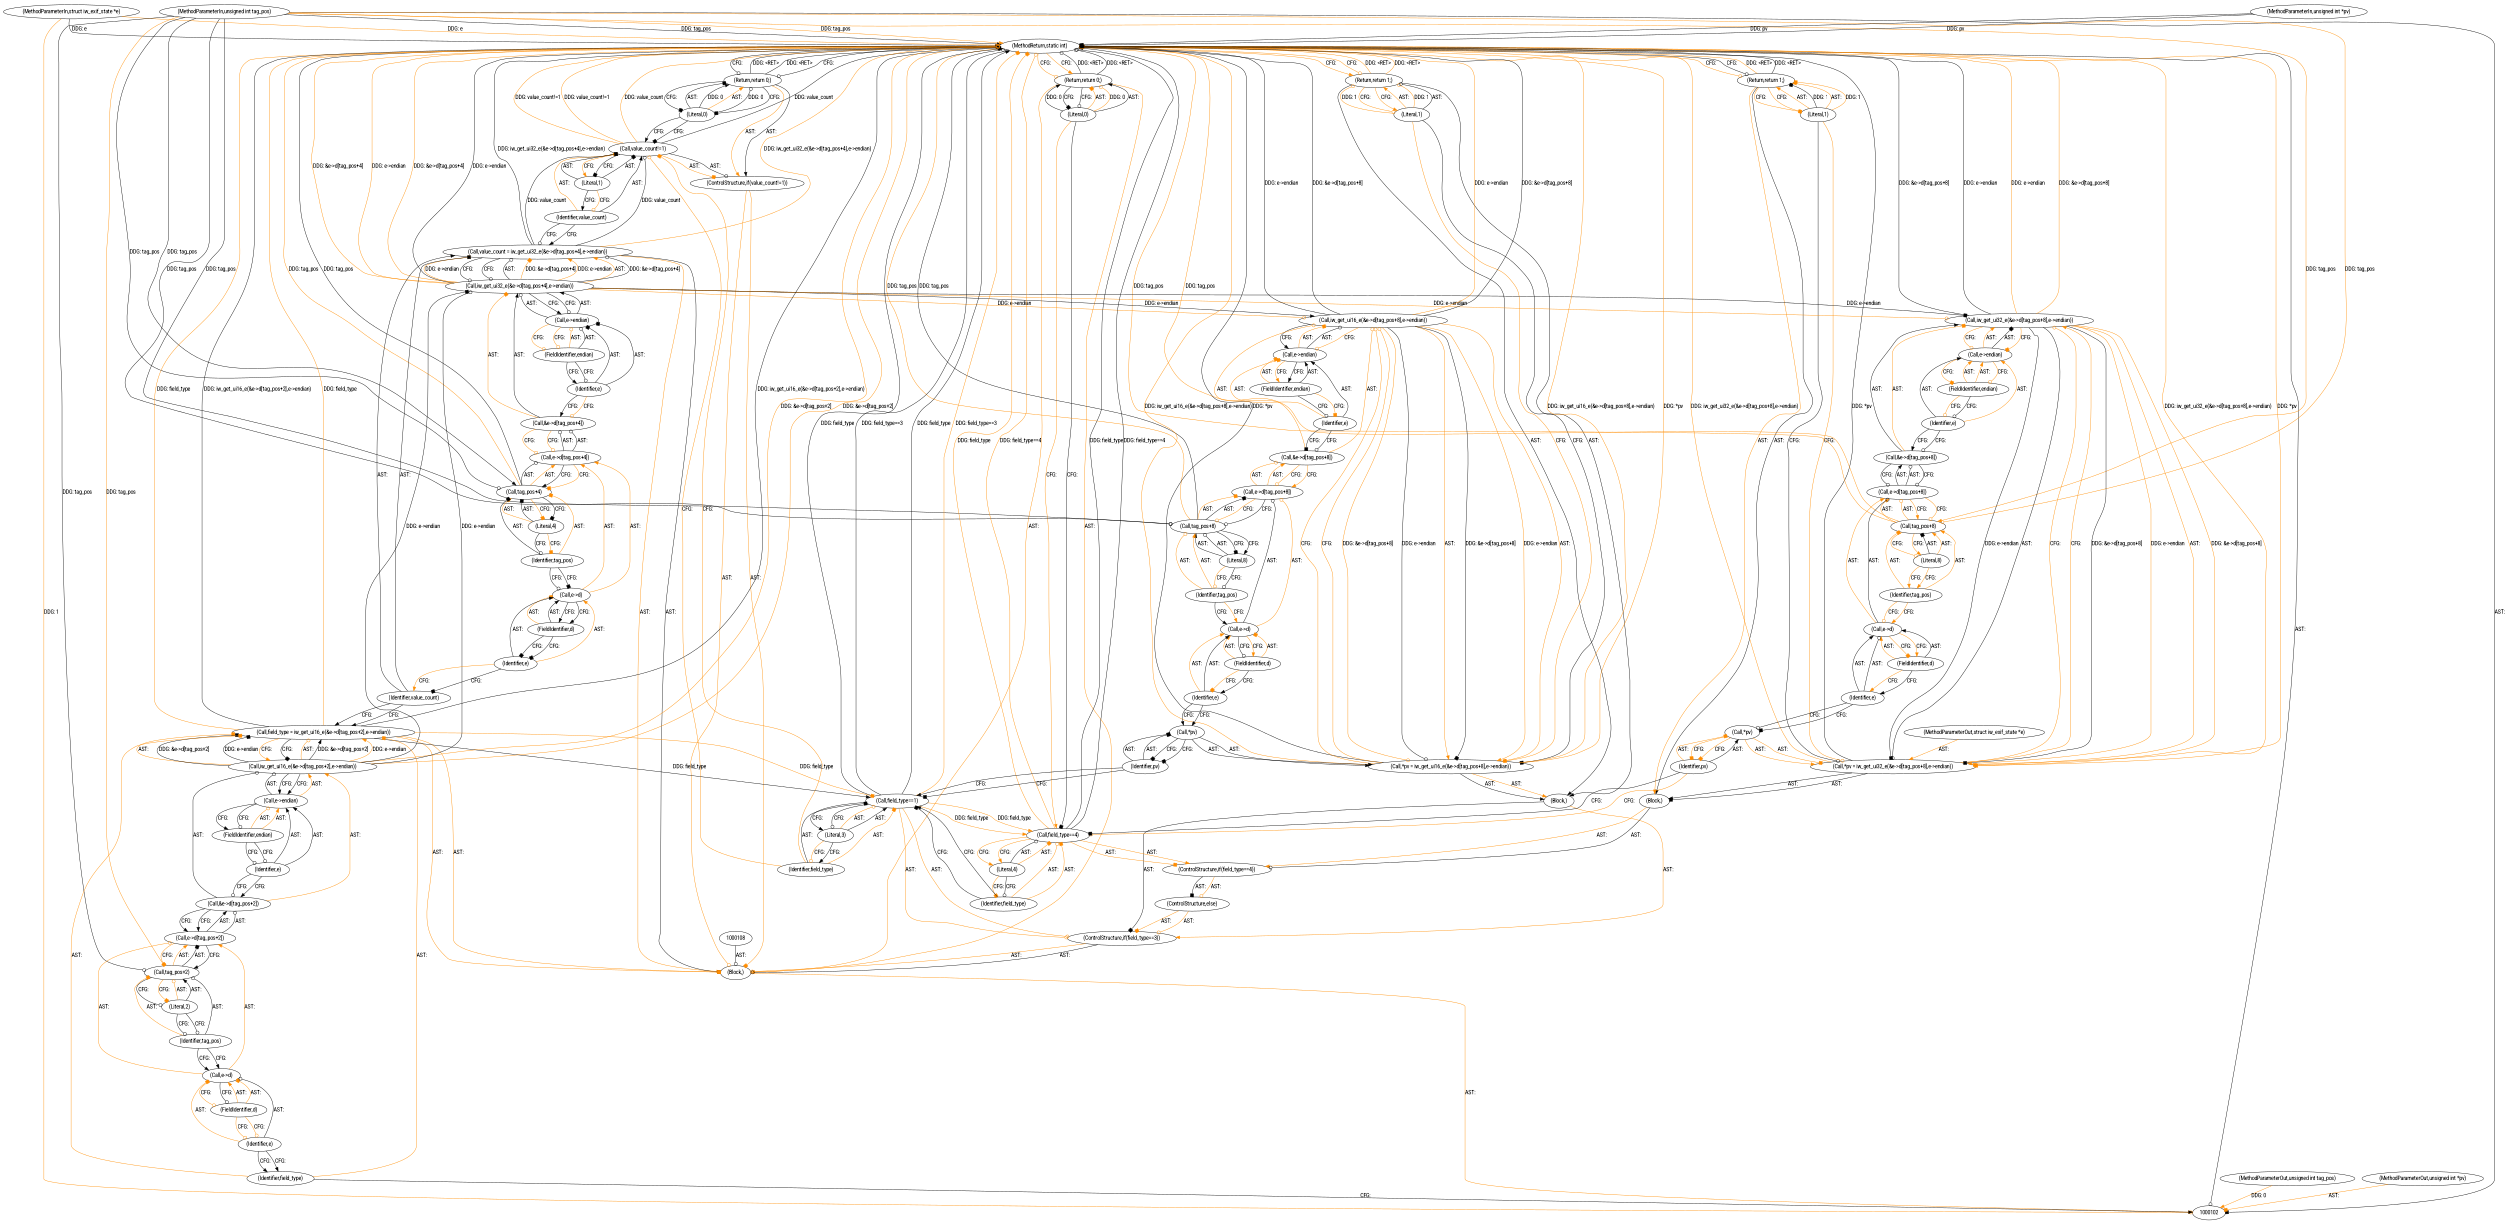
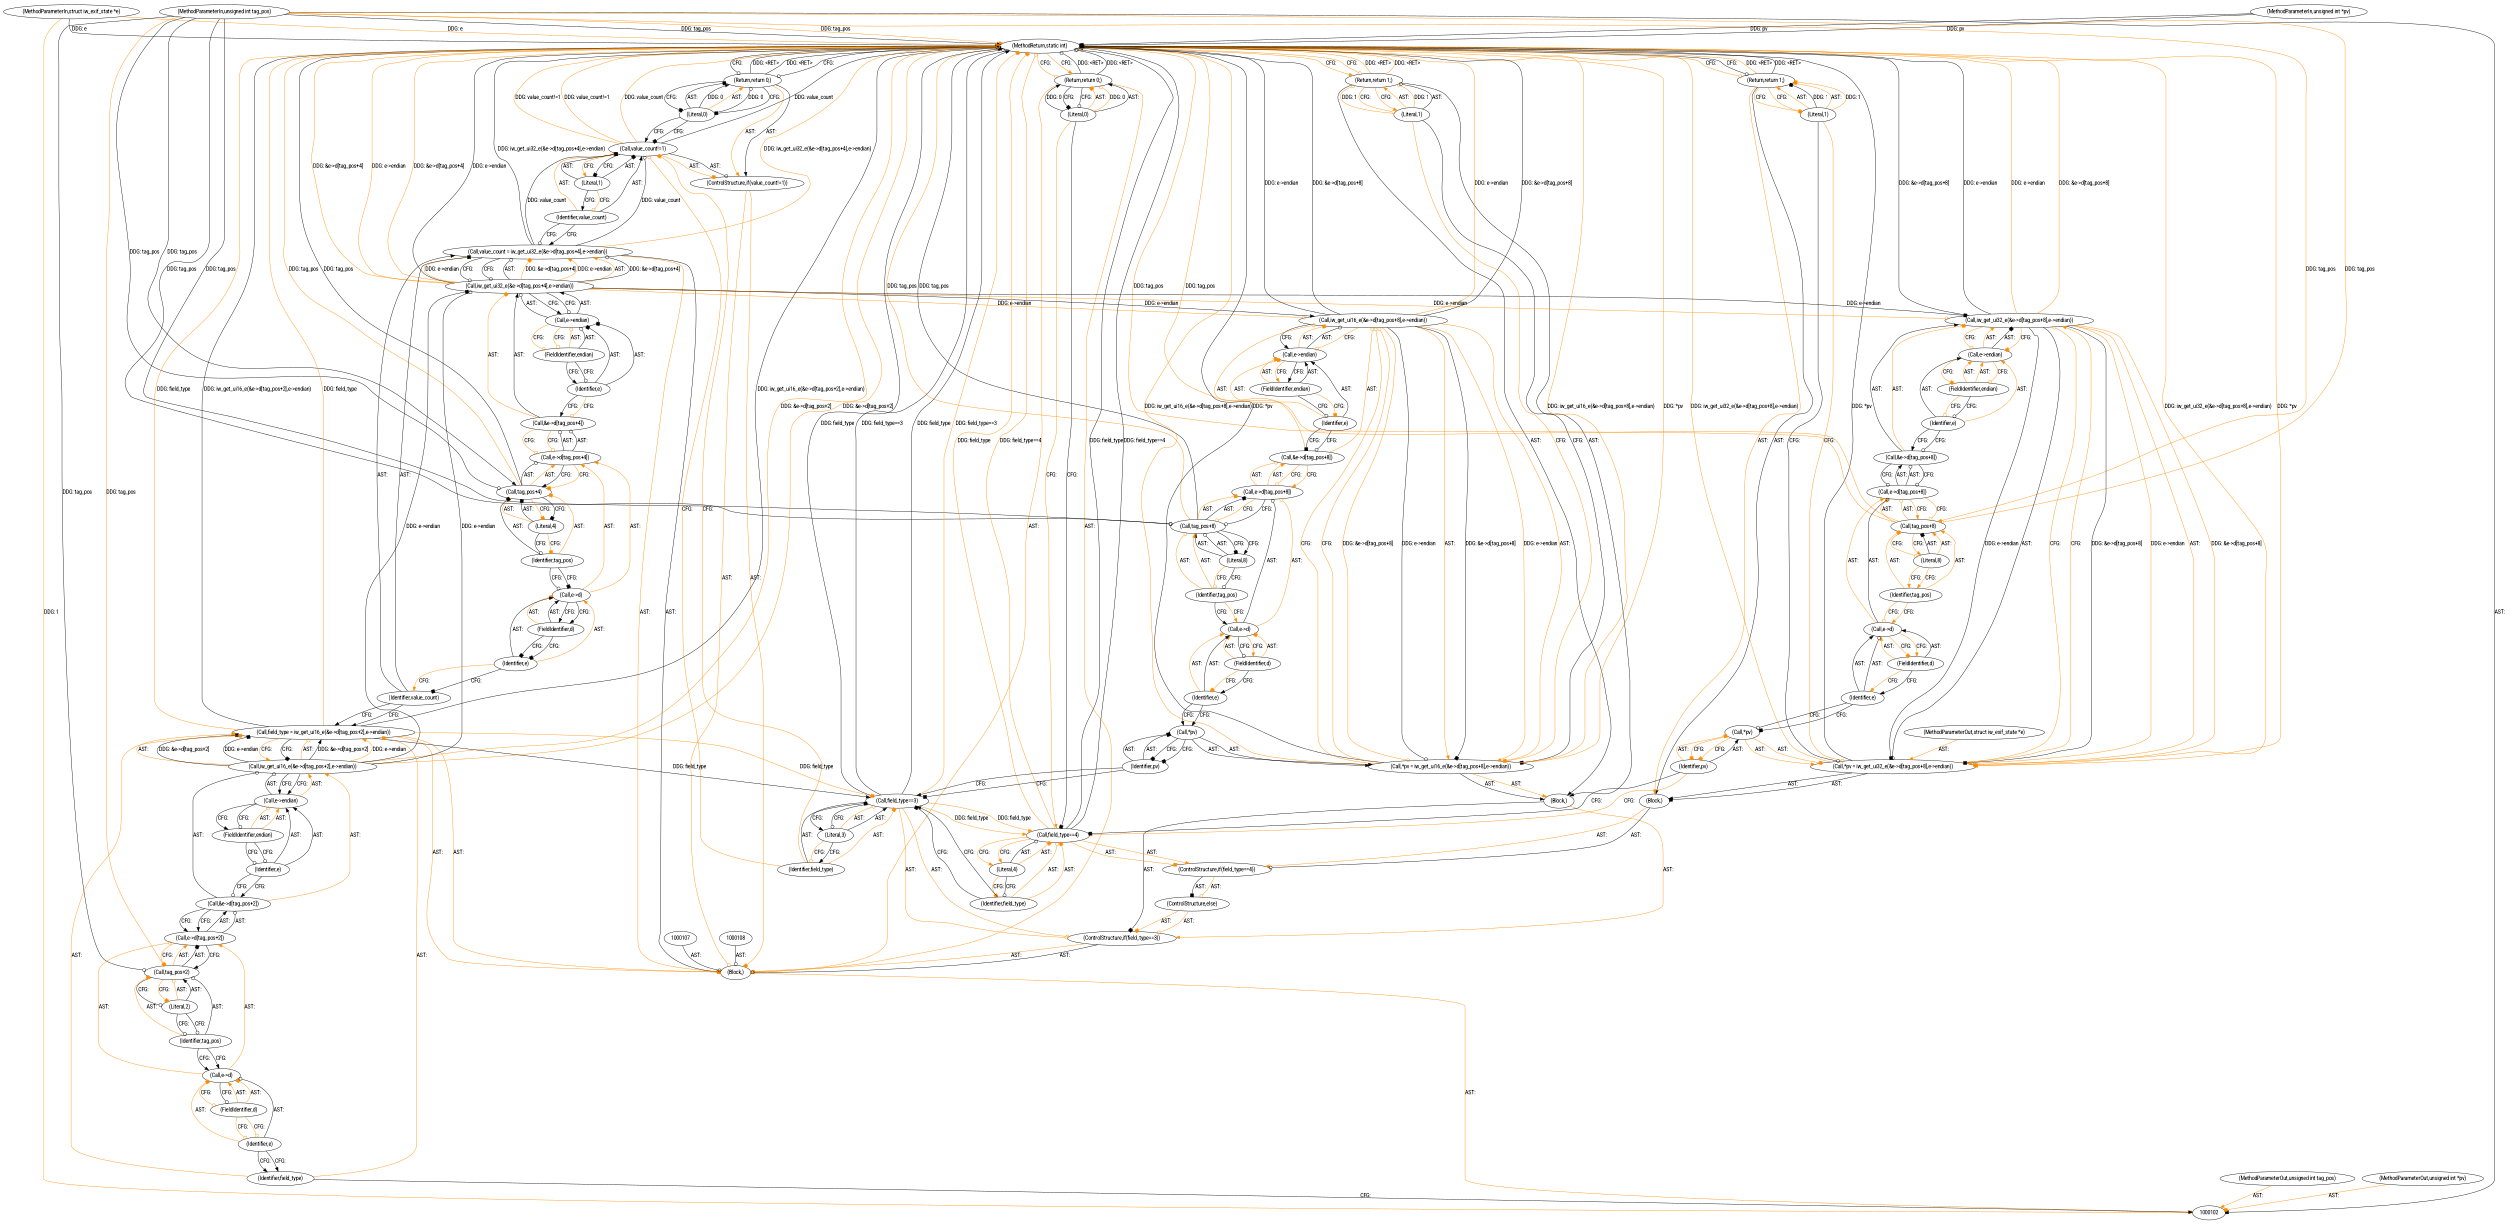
edge "(MethodReturn,static int)" -> "1000102": removed, label "AST:"
node "(Call,field_type==1)": label "(Call,field_type==1)" -> "(Call,field_type==3)"
node "1000107": added
edge "(MethodParameterOut,unsigned int tag_pos)" -> "1000102": label "DDG: 0" -> "AST: "
